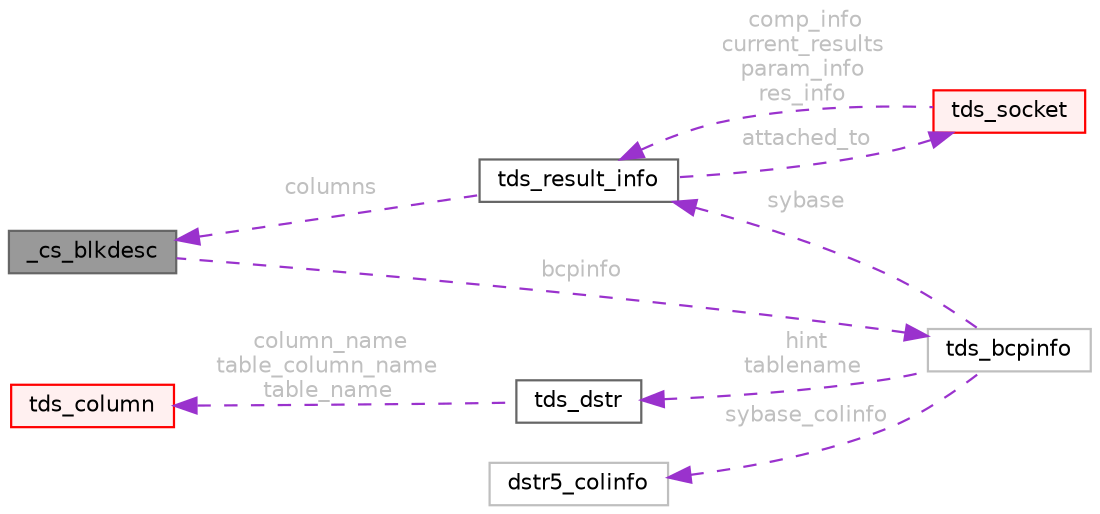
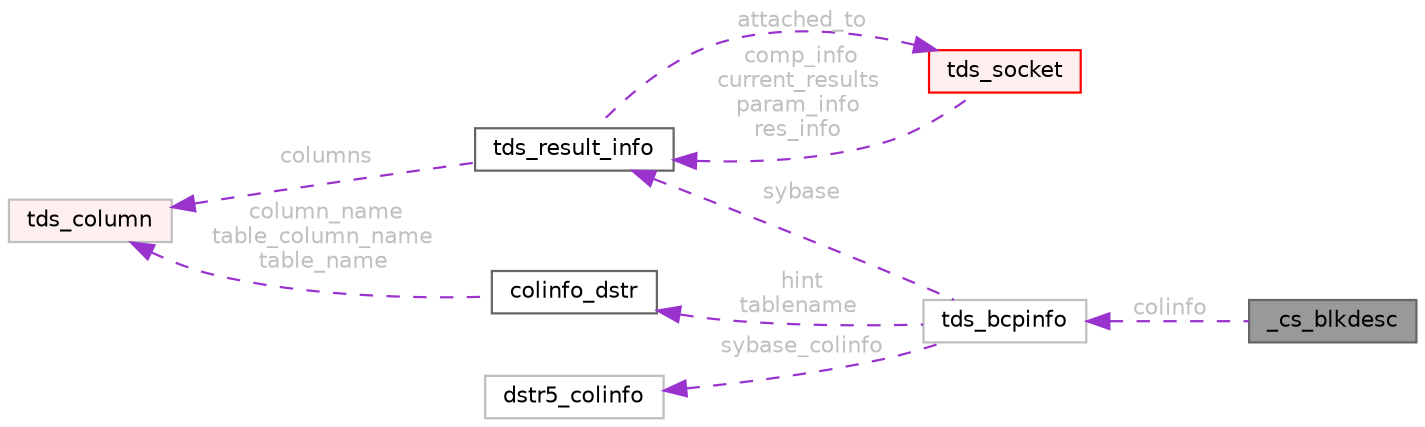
edge "tds_result_info" -> "_cs_blkdesc": now "tds_result_info" -> "tds_column"
edge "_cs_blkdesc" -> "tds_bcpinfo": label " bcpinfo" -> " colinfo"
node "tds_dstr": label "tds_dstr" -> "colinfo_dstr"
node "tds_column": color red -> grey75
